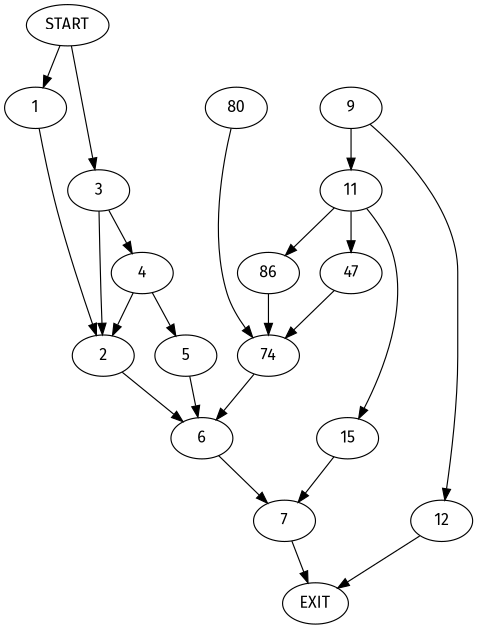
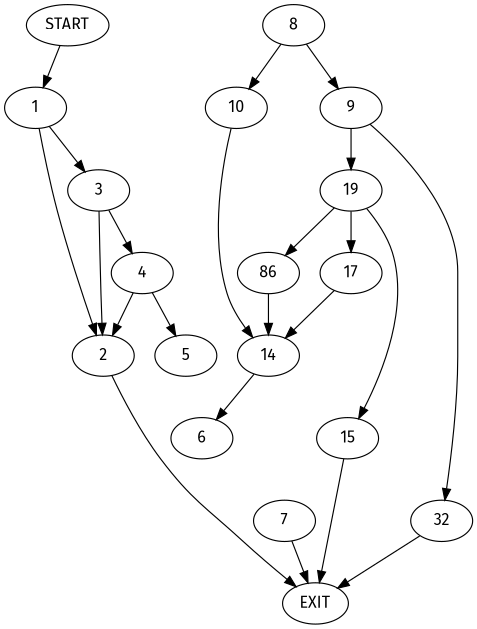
node "8": added
edge "START" -> "3": now "1" -> "3"
node "80": label "80" -> "10"
node "11": label "11" -> "19"
node "47": label "47" -> "17"
node "74": label "74" -> "14"
edge "5" -> "6": removed
edge "2" -> "6": now "2" -> "EXIT"
edge "6" -> "7": removed
edge "15" -> "7": now "15" -> "EXIT"
node "12": label "12" -> "32"
